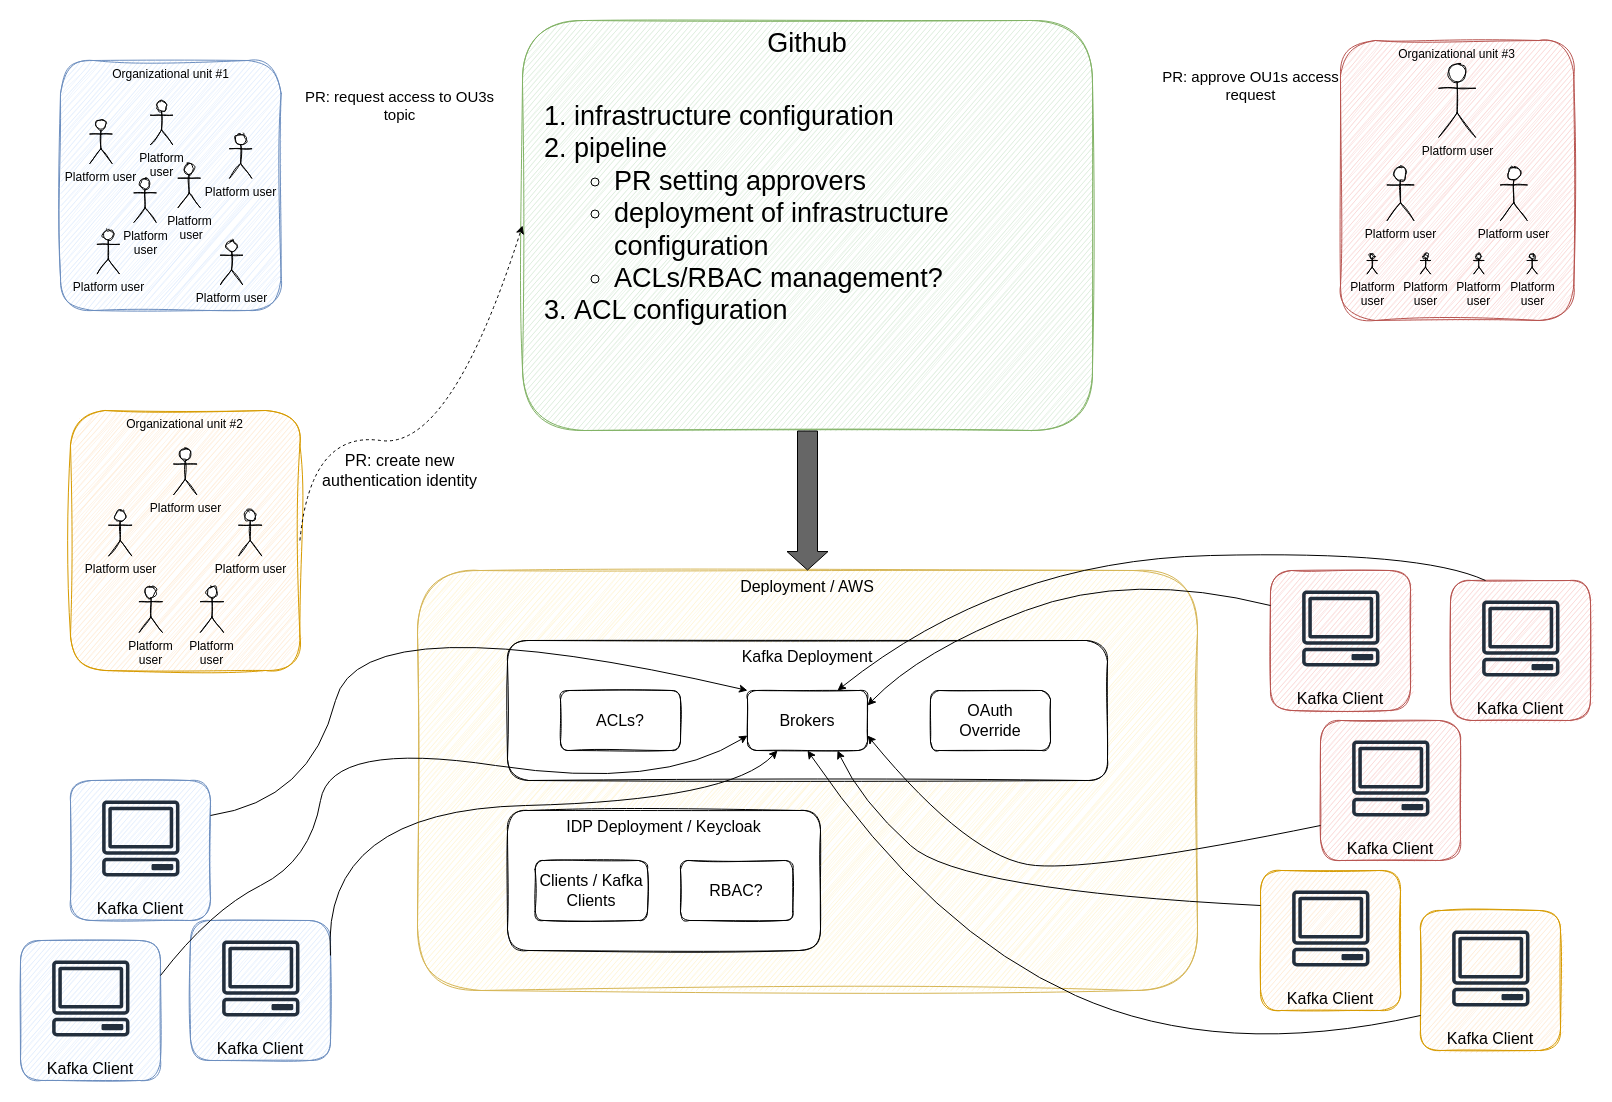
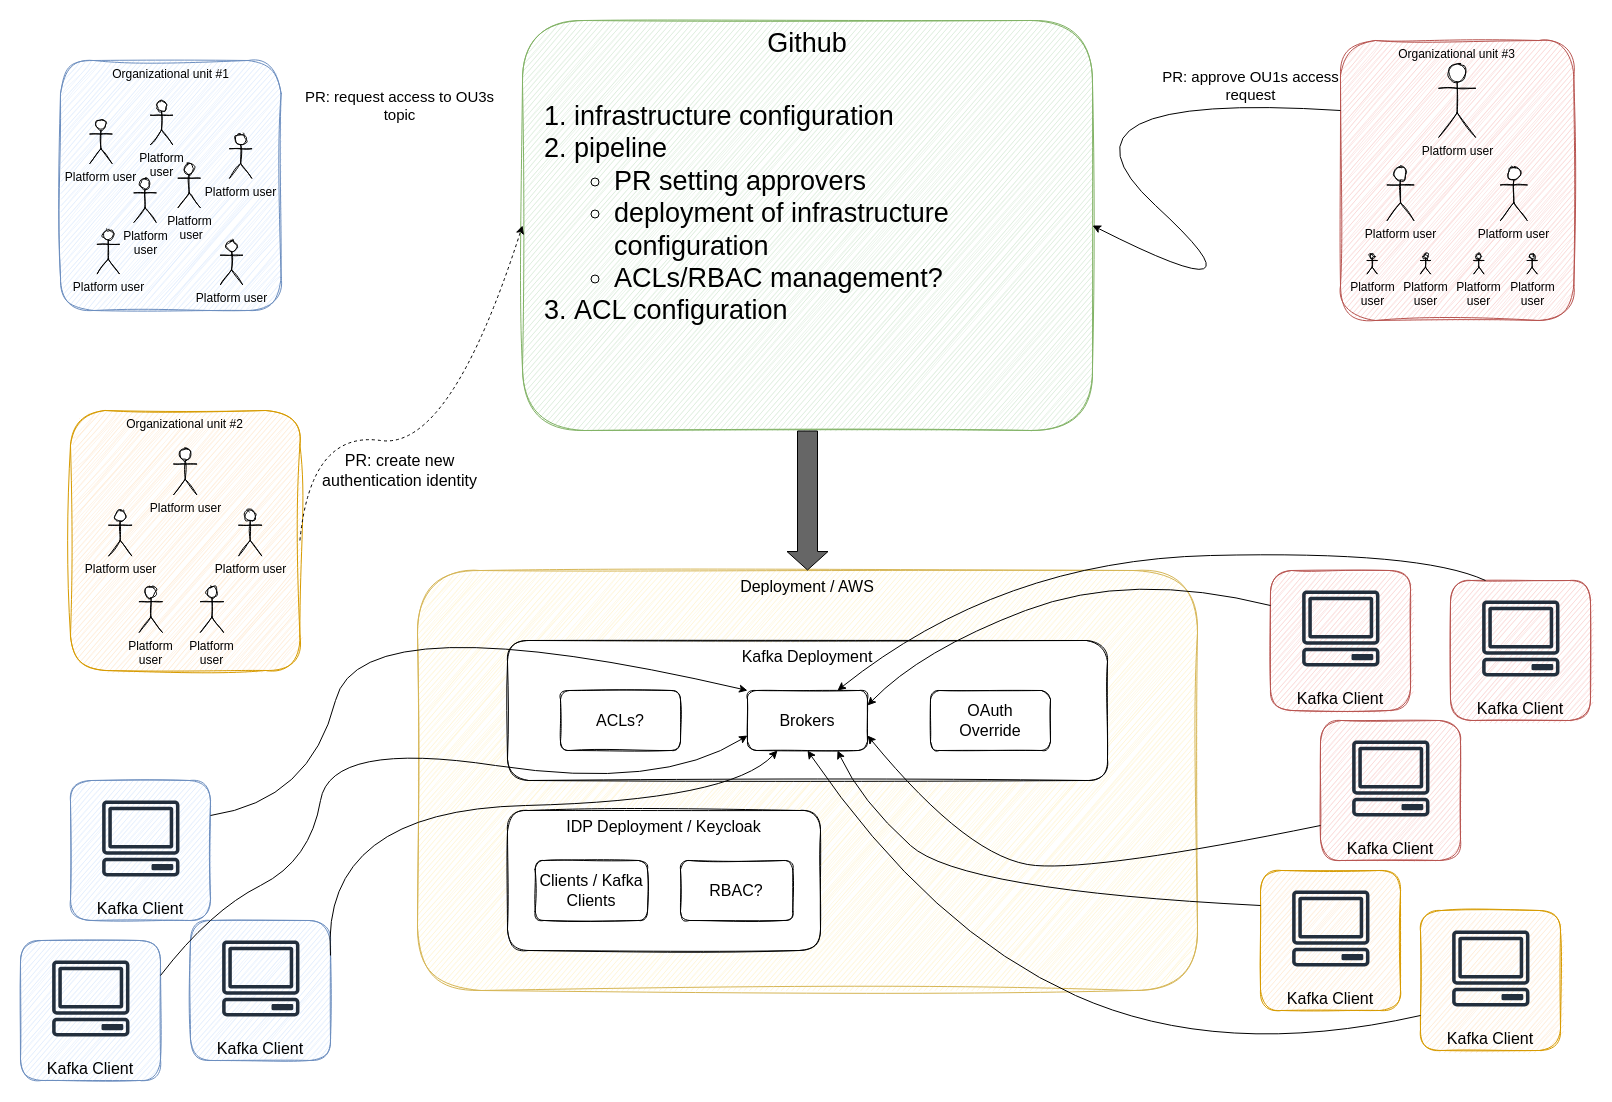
edge "Organizational unit #3" -> "Github": added
